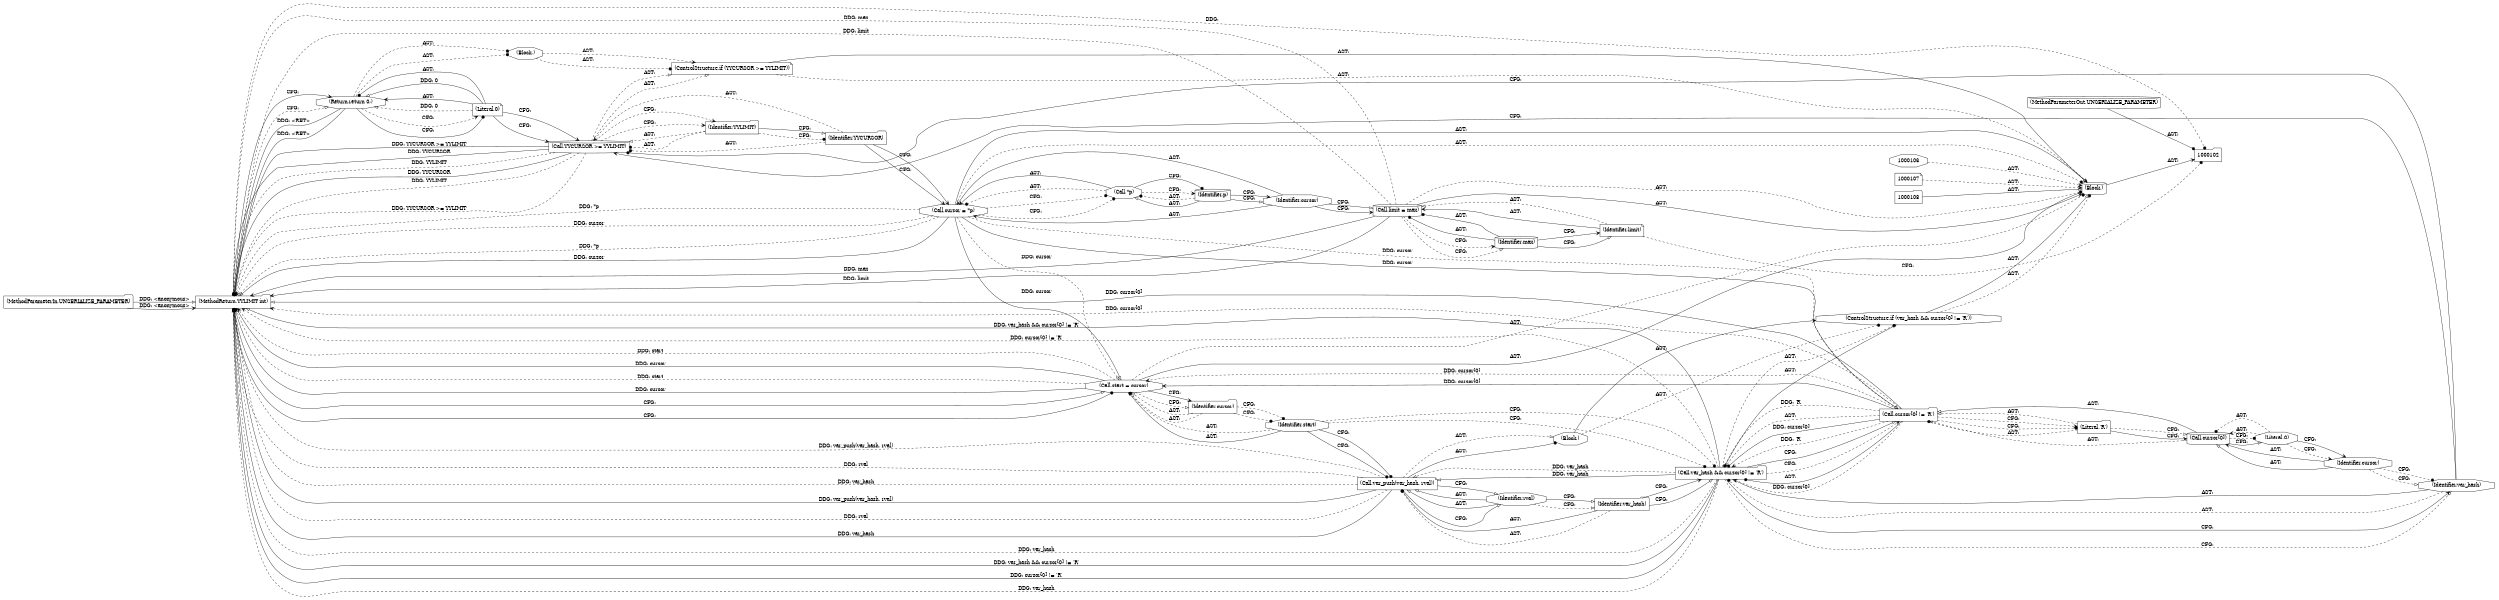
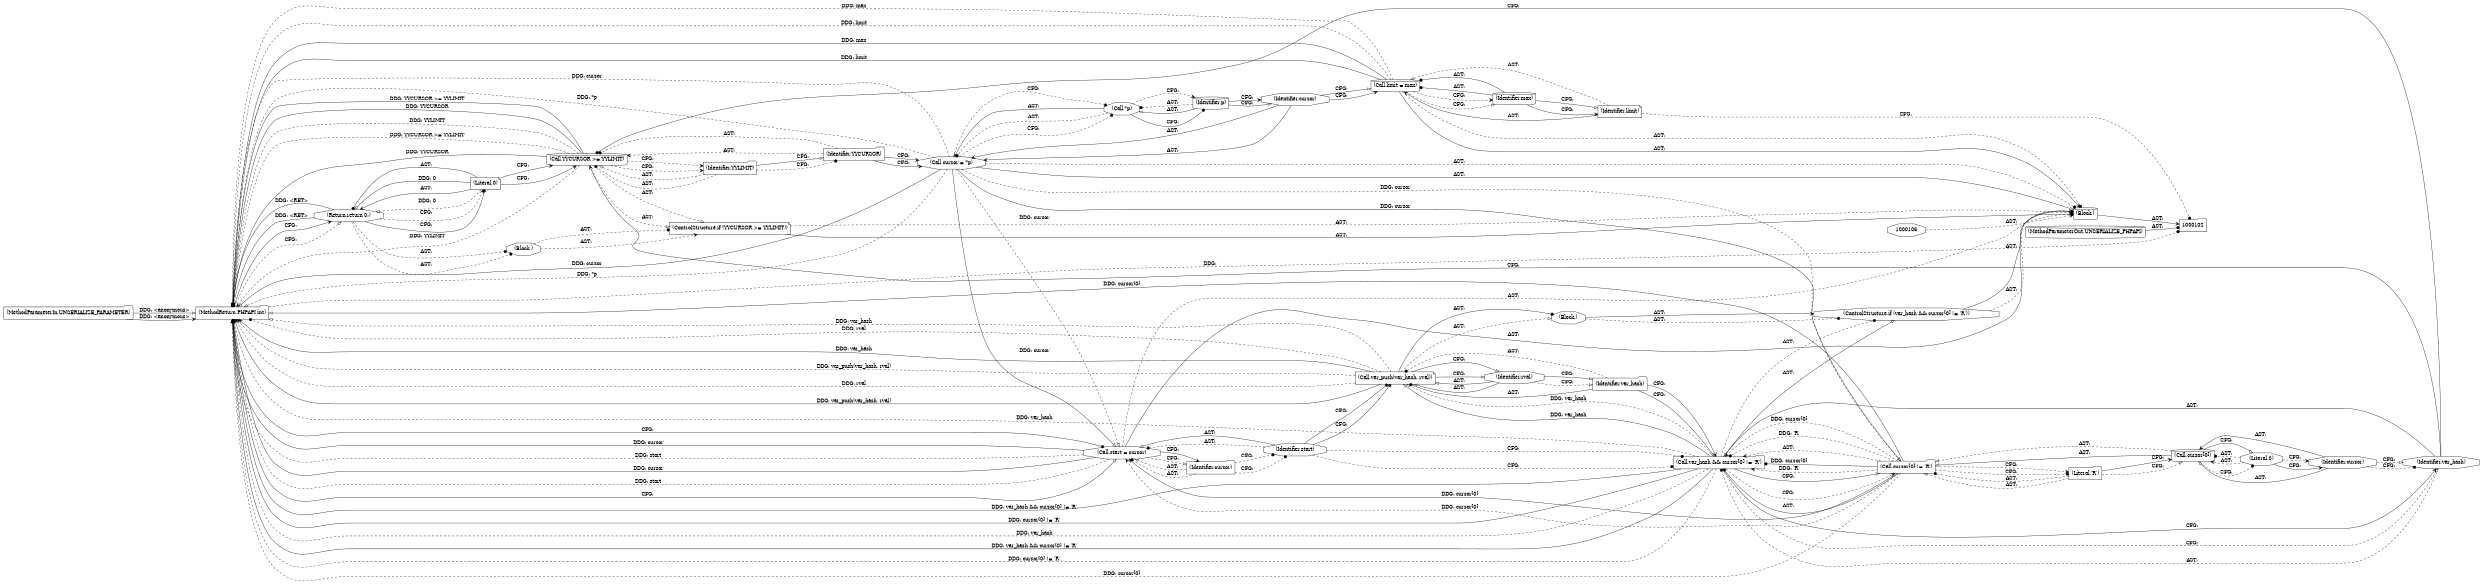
node "(MethodParameterOut,UNSERIALIZE_PARAMETER)": label "(MethodParameterOut,UNSERIALIZE_PARAMETER)" -> "(MethodParameterOut,UNSERIALIZE_PHPAPI)"
node "1000107": removed
node "1000108": removed
node "(MethodReturn,YYLIMIT int)": label "(MethodReturn,YYLIMIT int)" -> "(MethodReturn,PHPAPI int)"
